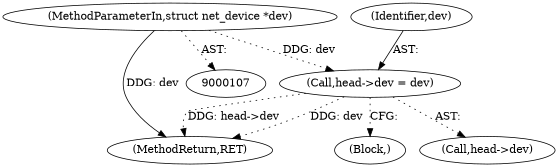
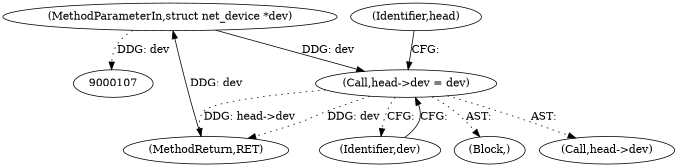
node "(Identifier,head)": added
edge "(MethodParameterIn,struct net_device *dev)" -> "(Call,head->dev = dev)": style dotted -> solid
edge "(MethodParameterIn,struct net_device *dev)" -> "9000107": label "AST: " -> "DDG: dev"
edge "(Identifier,dev)" -> "(Call,head->dev = dev)": label "AST: " -> "CFG: "
edge "(MethodParameterIn,struct net_device *dev)" -> "(MethodReturn,RET)": reversed
edge "(Call,head->dev = dev)" -> "(Identifier,dev)": added, label "CFG:"
edge "(Call,head->dev = dev)" -> "(Block,)": label "CFG: " -> "AST: "
